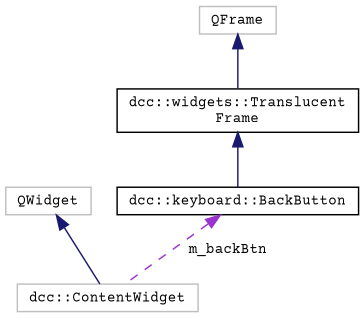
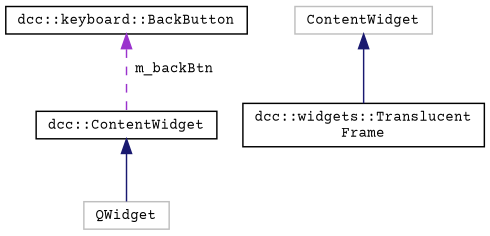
node "QFrame": label "QFrame" -> "ContentWidget"
edge "dcc::keyboard::BackButton" -> "dcc::widgets::Translucent Frame": removed
edge "dcc::ContentWidget" -> "QWidget": reversed
node "dcc::ContentWidget": color grey75 -> black
